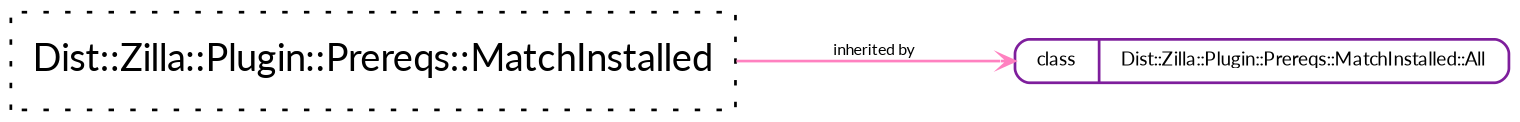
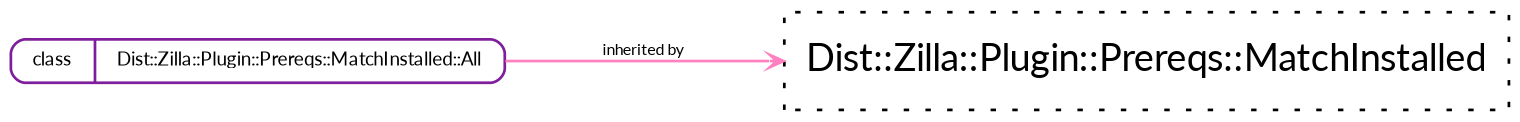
edge "Dist::Zilla::Plugin::Prereqs::MatchInstalled" -> "class": reversed
